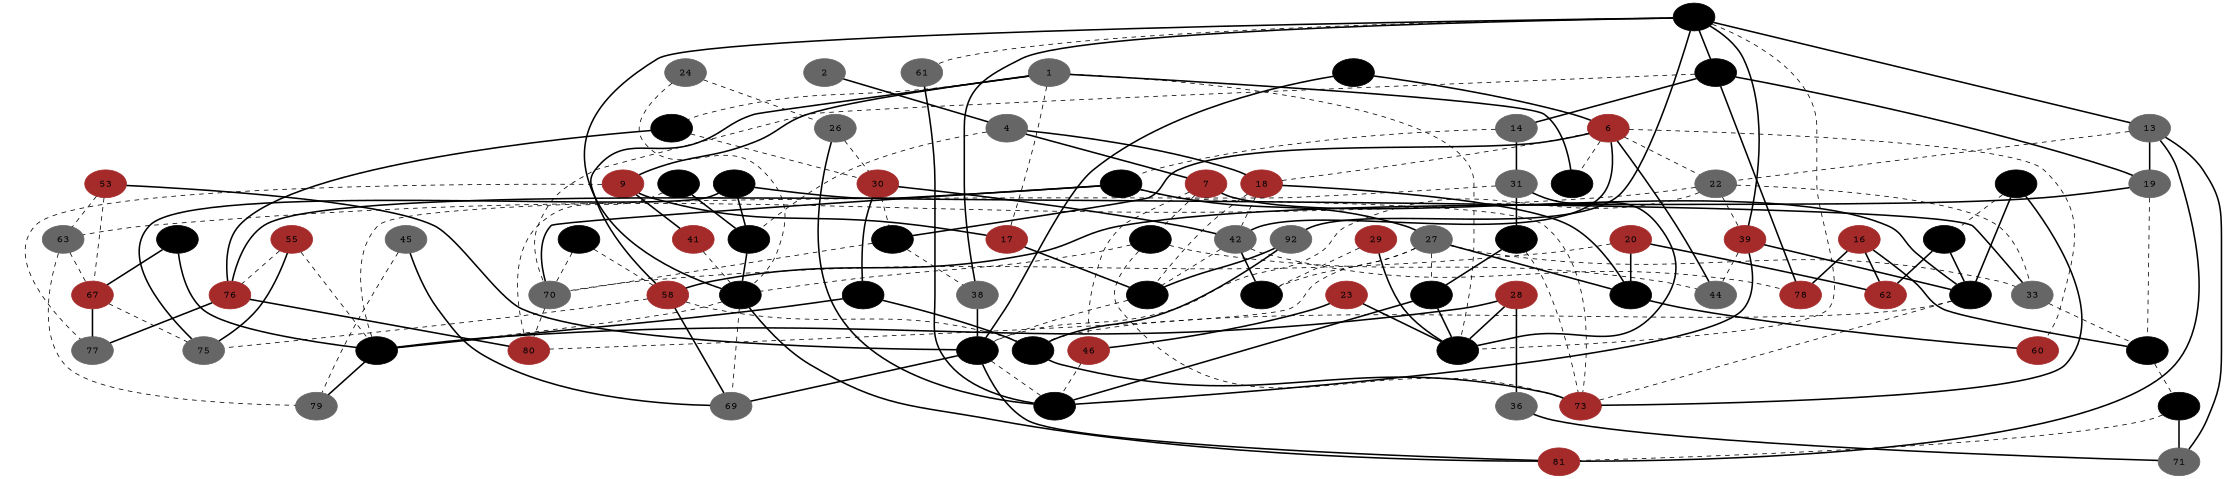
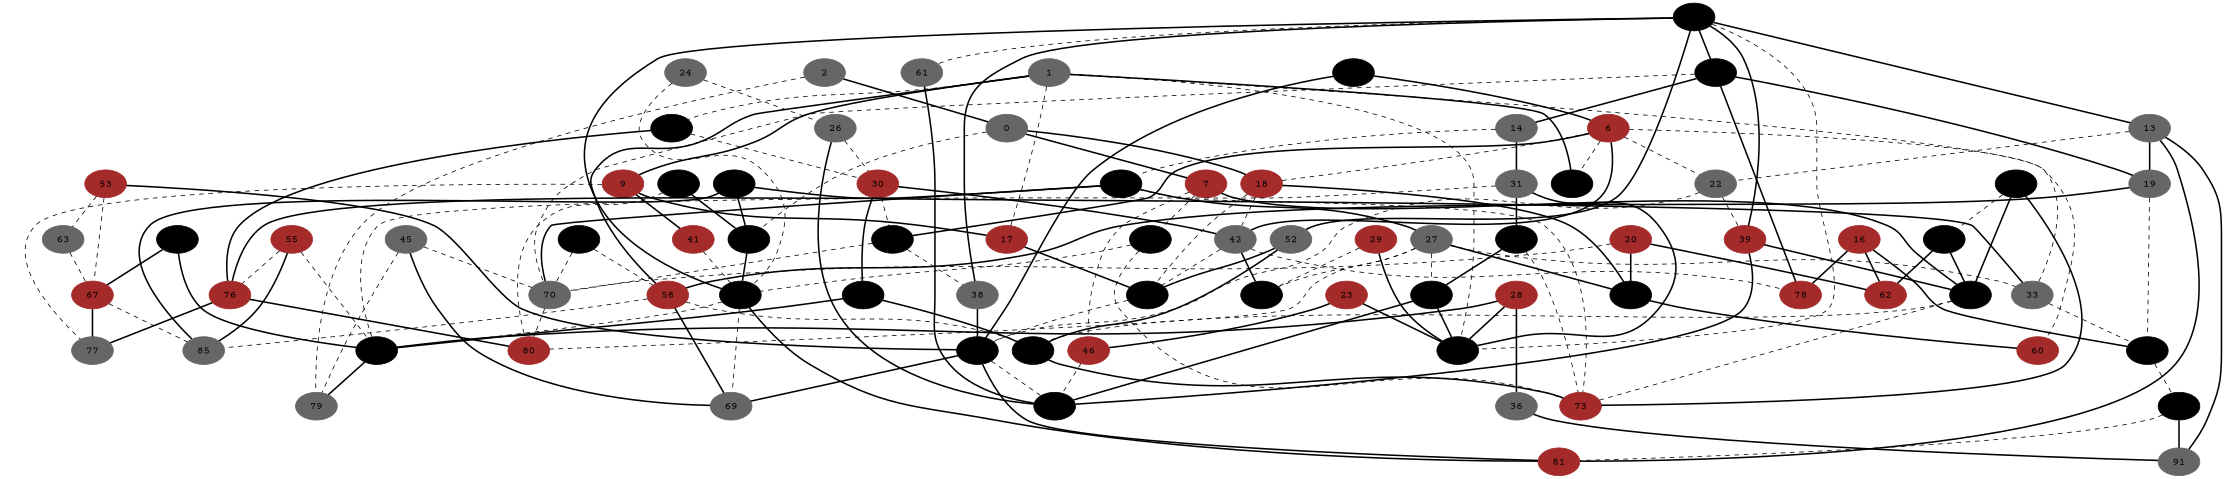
node "4": label "4" -> "0"
edge "22" -- "33": now "1" -- "33"
edge "22" -- "63": removed
node "92": label "92" -> "52"
edge "45" -- "70": added
node "44": removed
node "75": label "75" -> "85"
edge "63" -- "79": now "2" -- "79"
node "71": label "71" -> "91"
